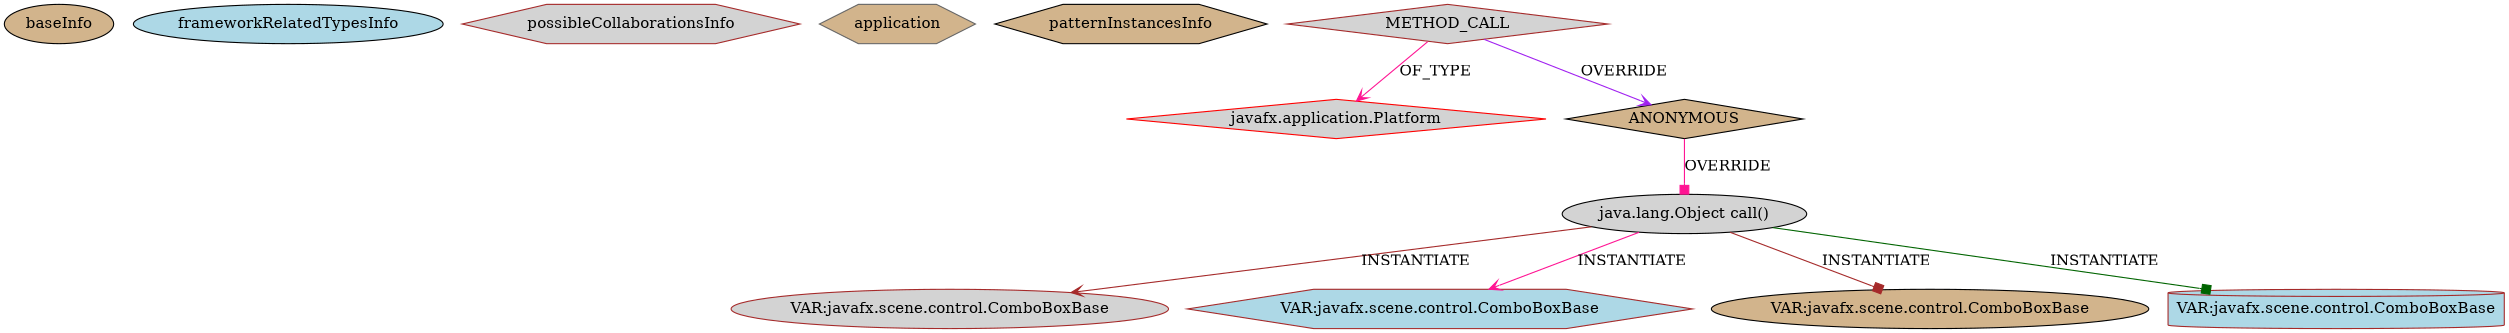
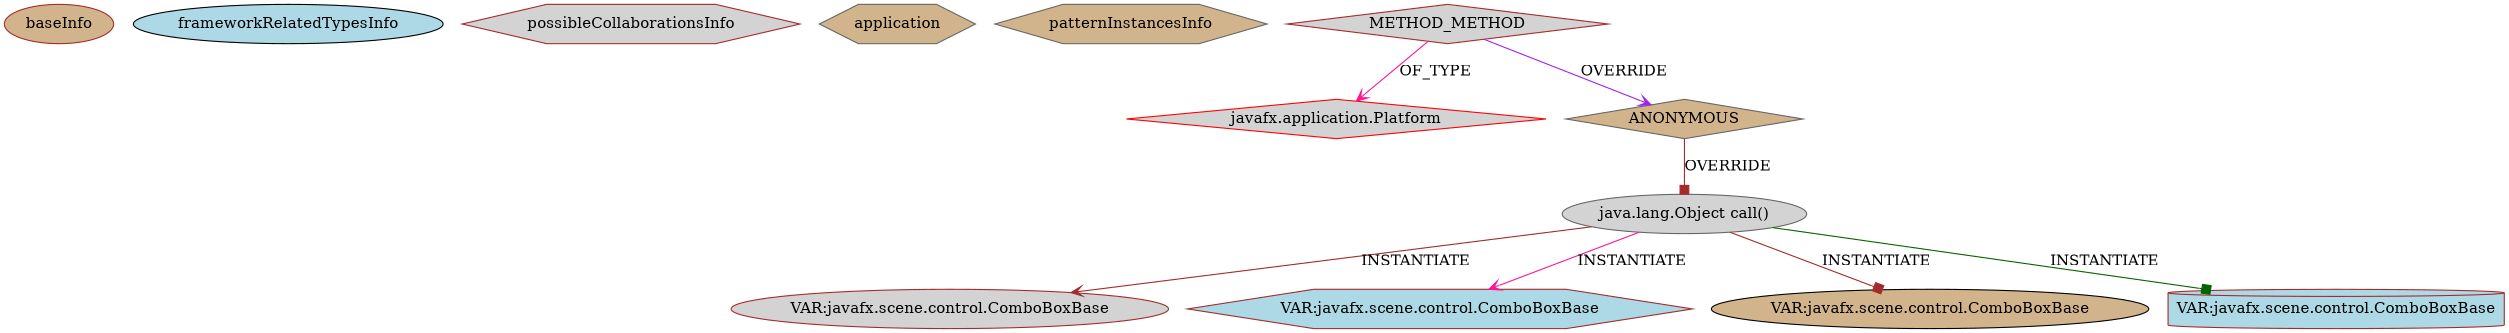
node "baseInfo": color black -> brown
node "patternInstancesInfo": color black -> gray40
node "METHOD_CALL": label "METHOD_CALL" -> "METHOD_METHOD"
node "ANONYMOUS": color black -> gray40
edge "ANONYMOUS" -> "java.lang.Object call()": color deeppink -> brown
node "java.lang.Object call()": color black -> gray40
